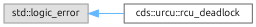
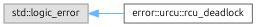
node "cds::urcu::rcu_deadlock": label "cds::urcu::rcu_deadlock" -> "error::urcu::rcu_deadlock"
